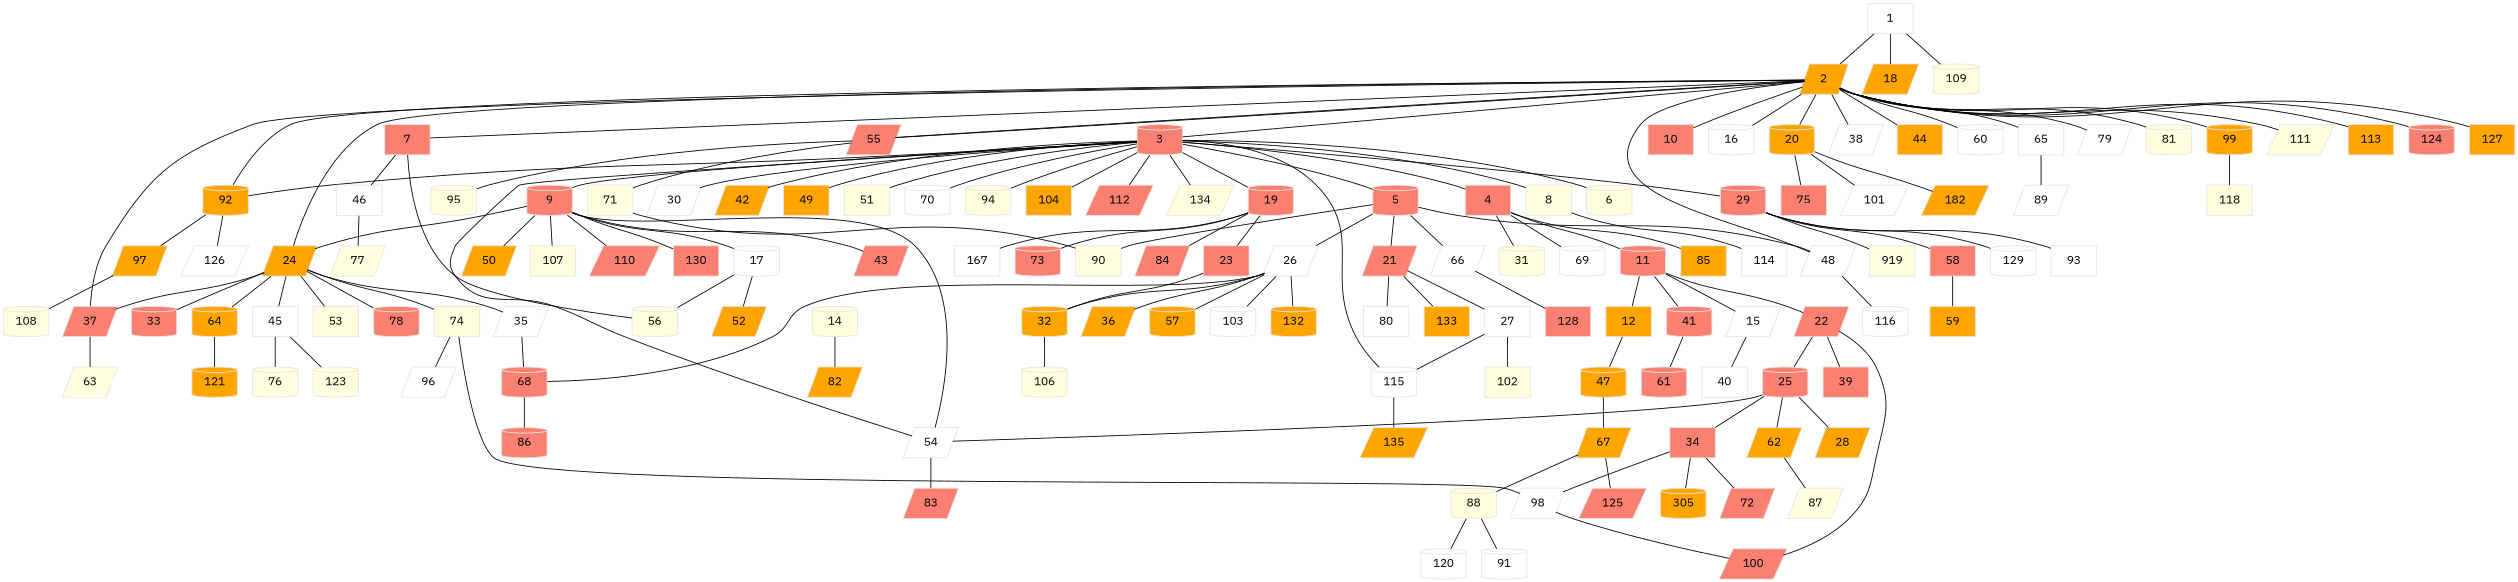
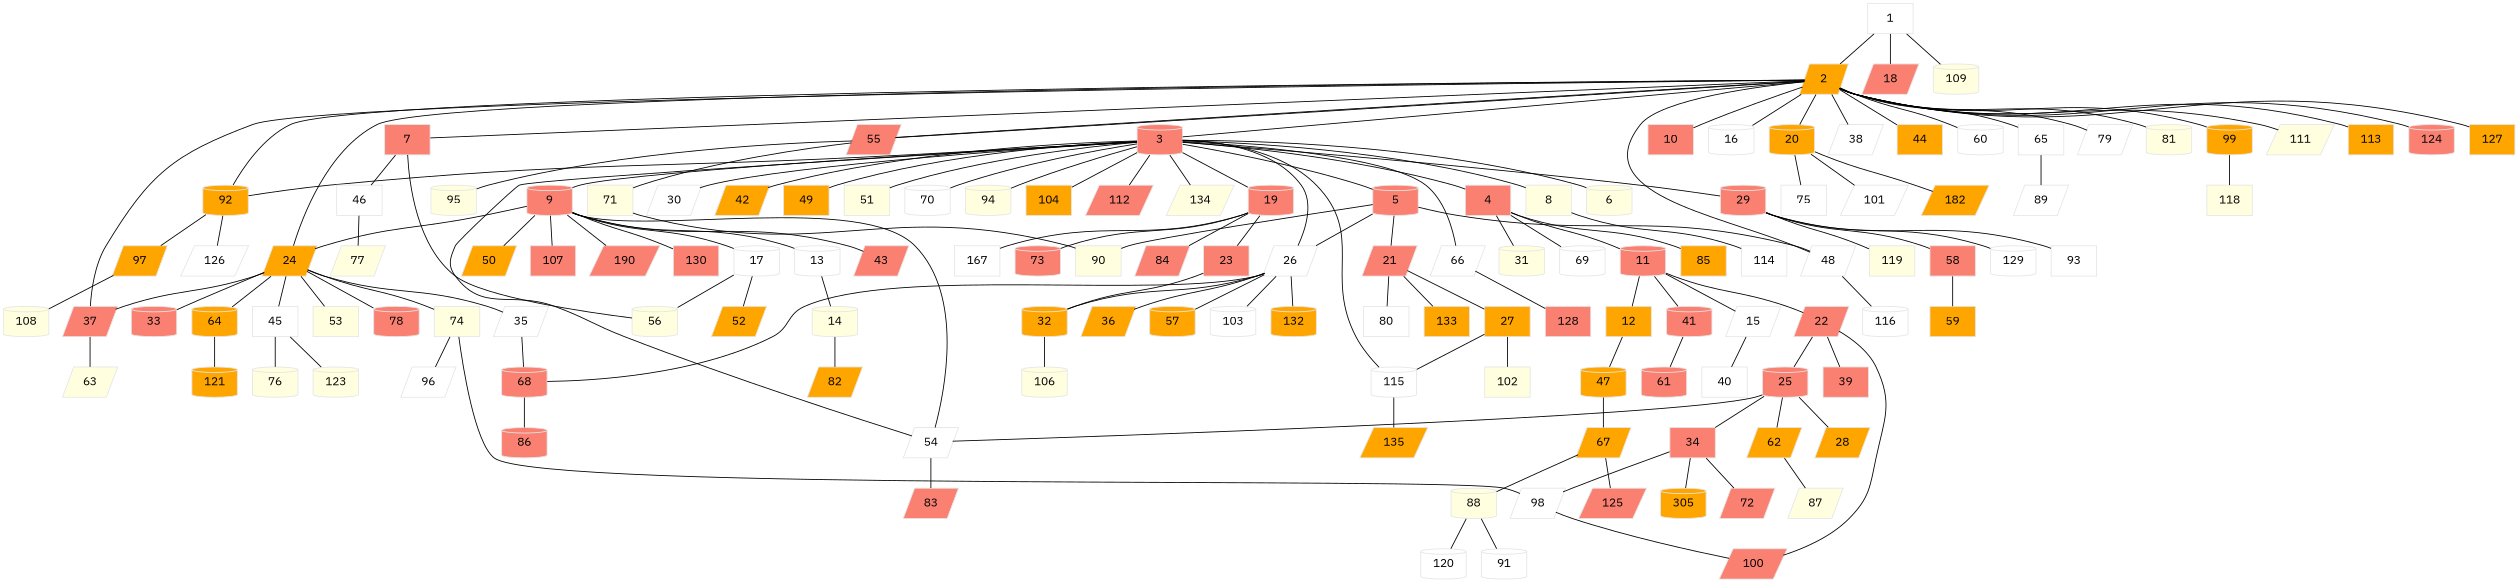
node "18": fillcolor orange -> salmon
edge "3" -- "26": added
node "75": fillcolor salmon -> white
edge "5" -- "66": now "3" -- "66"
node "107": fillcolor lightyellow -> salmon
node "110": label "110" -> "190"
node "13": added
node "919": label "919" -> "119"
node "27": fillcolor white -> orange
